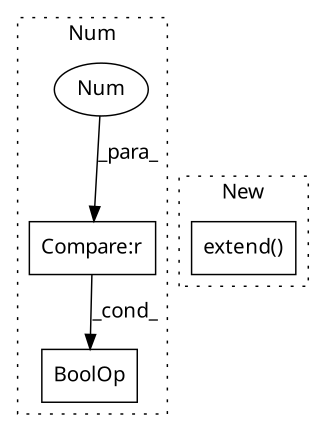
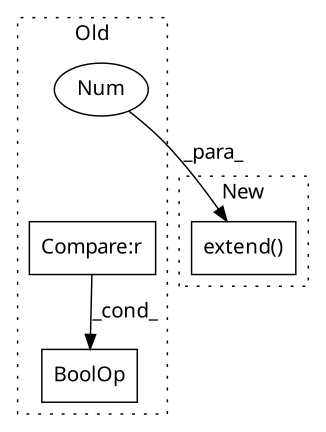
cluster "Num": label "Num" -> "Old"
edge "Num" -> "Compare:r": now "Num" -> "extend()"
